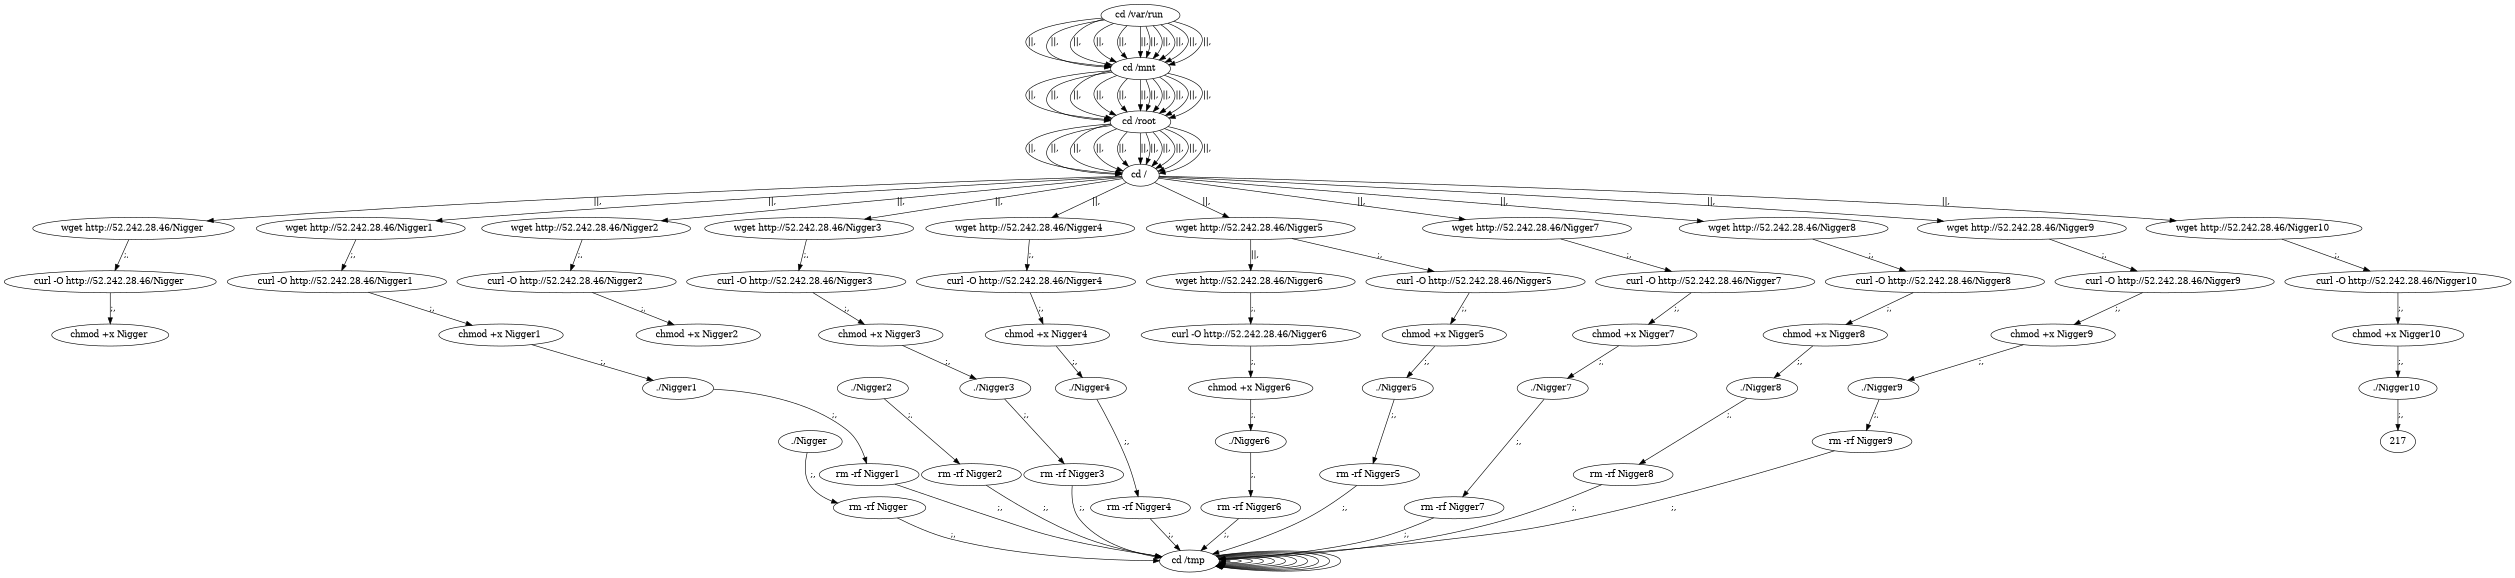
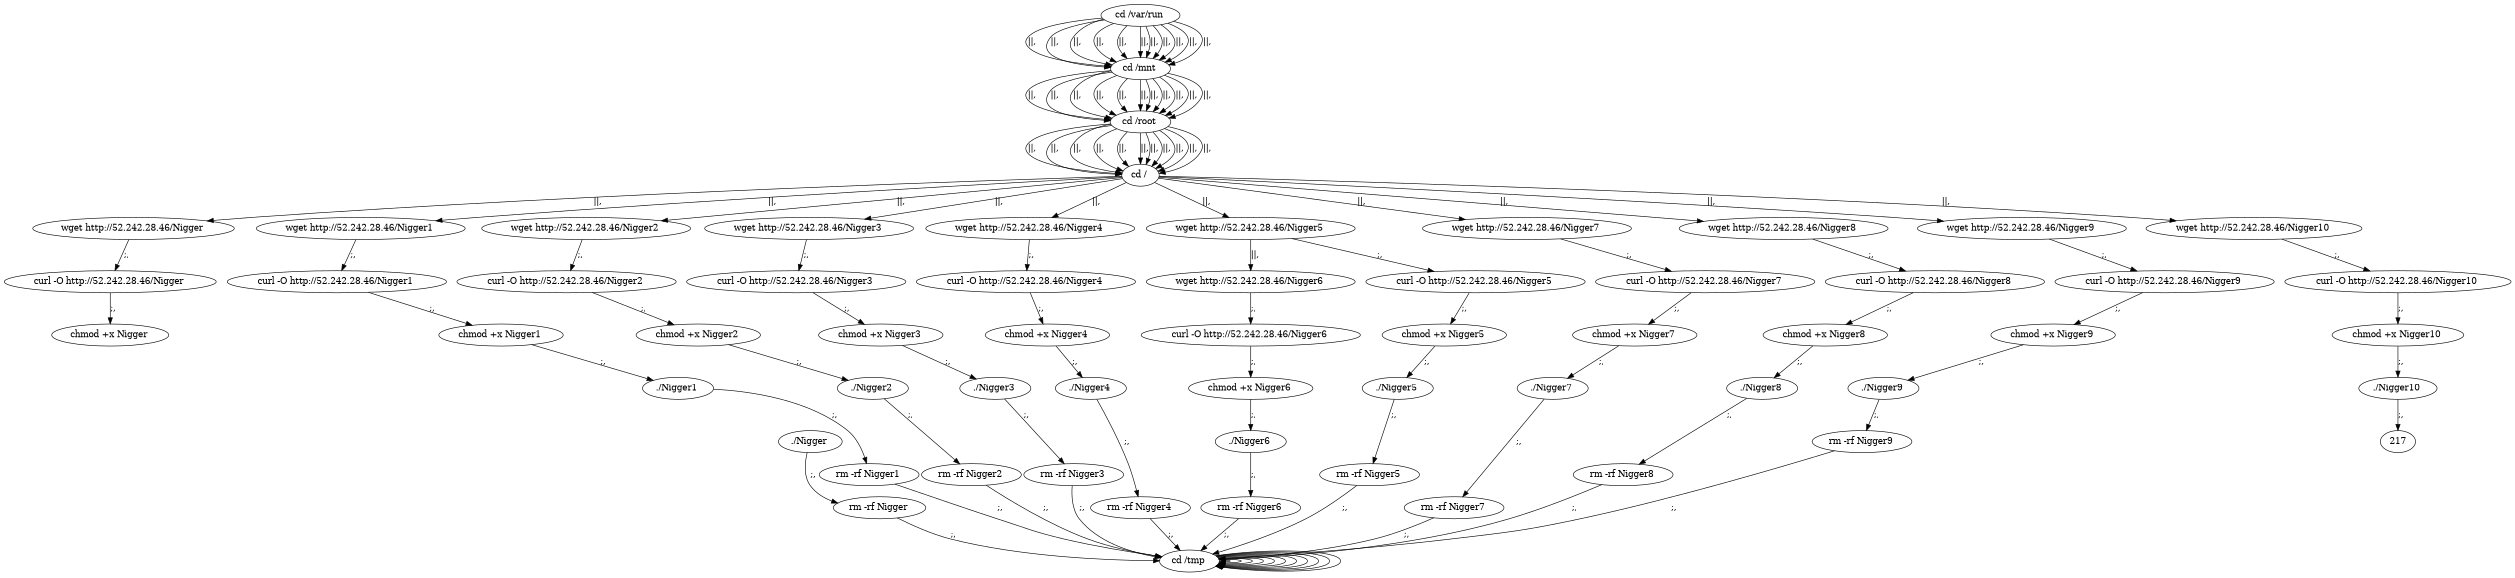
edge "chmod +x Nigger2" -> "./Nigger2": added, label ";,"
